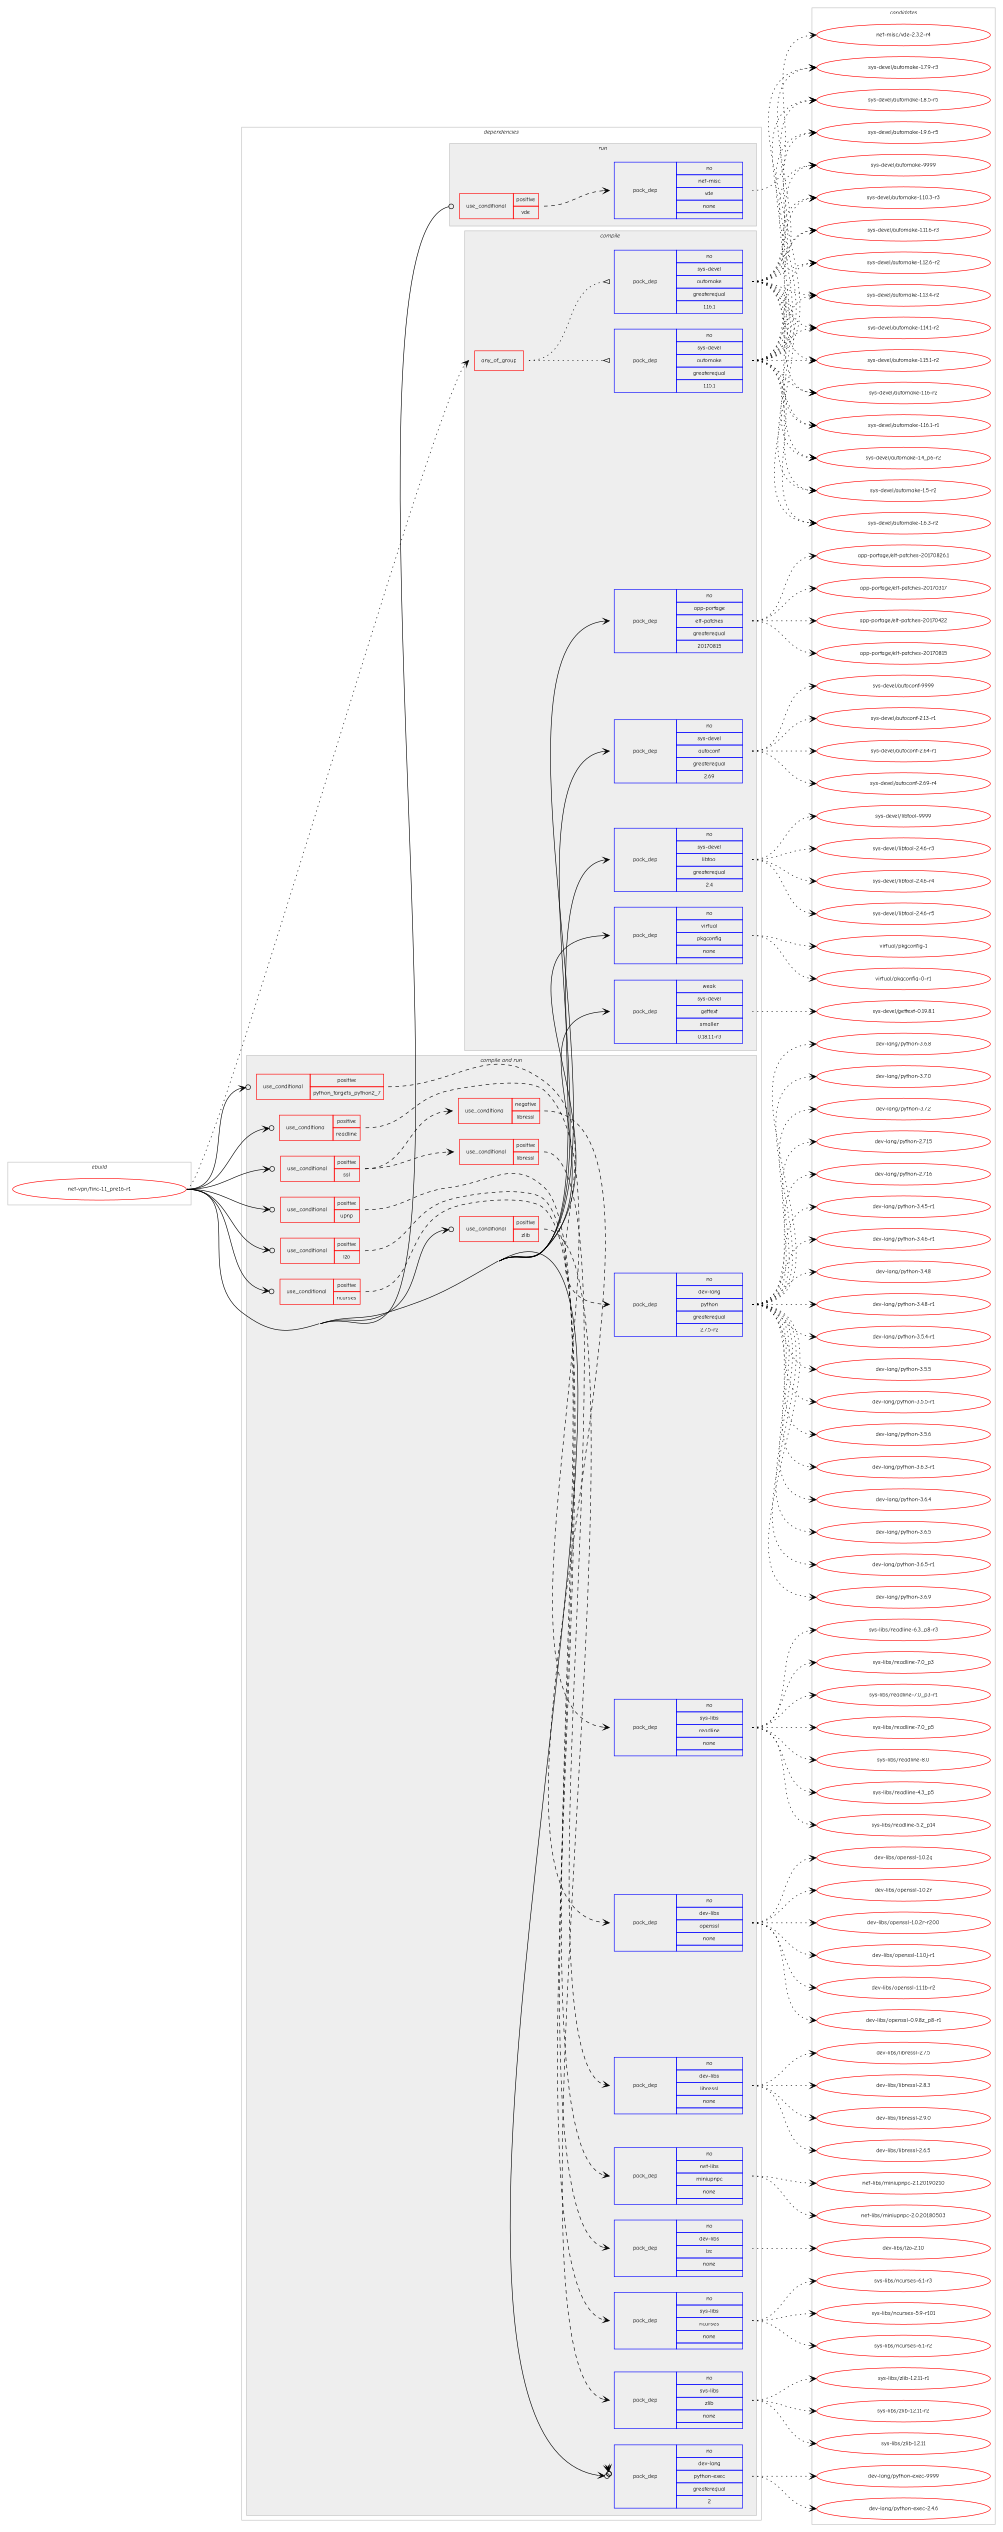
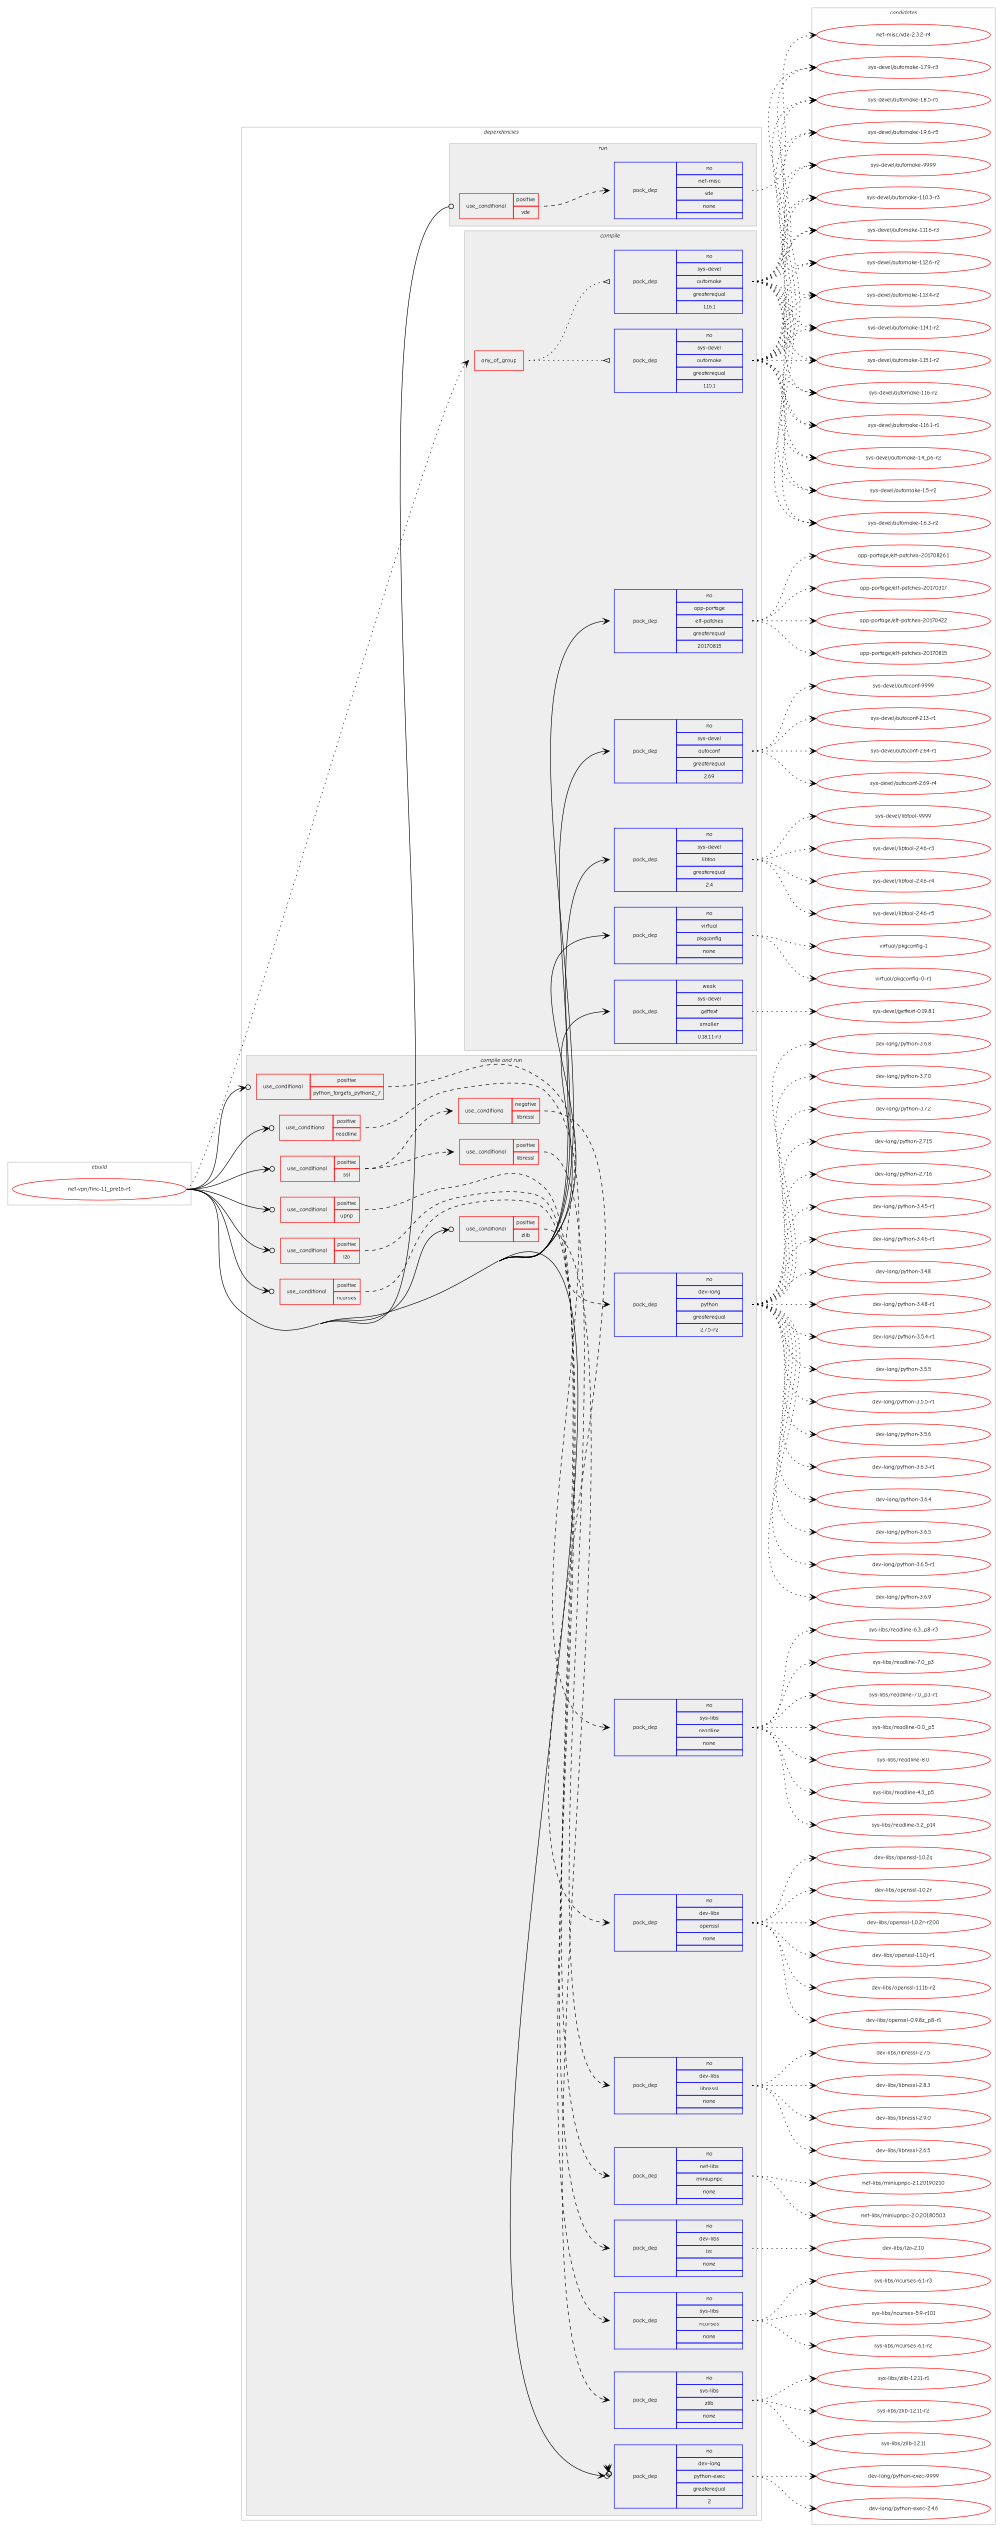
node "sys-libs/readline-7.0_p5": label "sys-libs/readline-7.0_p5" -> "sys-libs/readline-0.0_p5"
